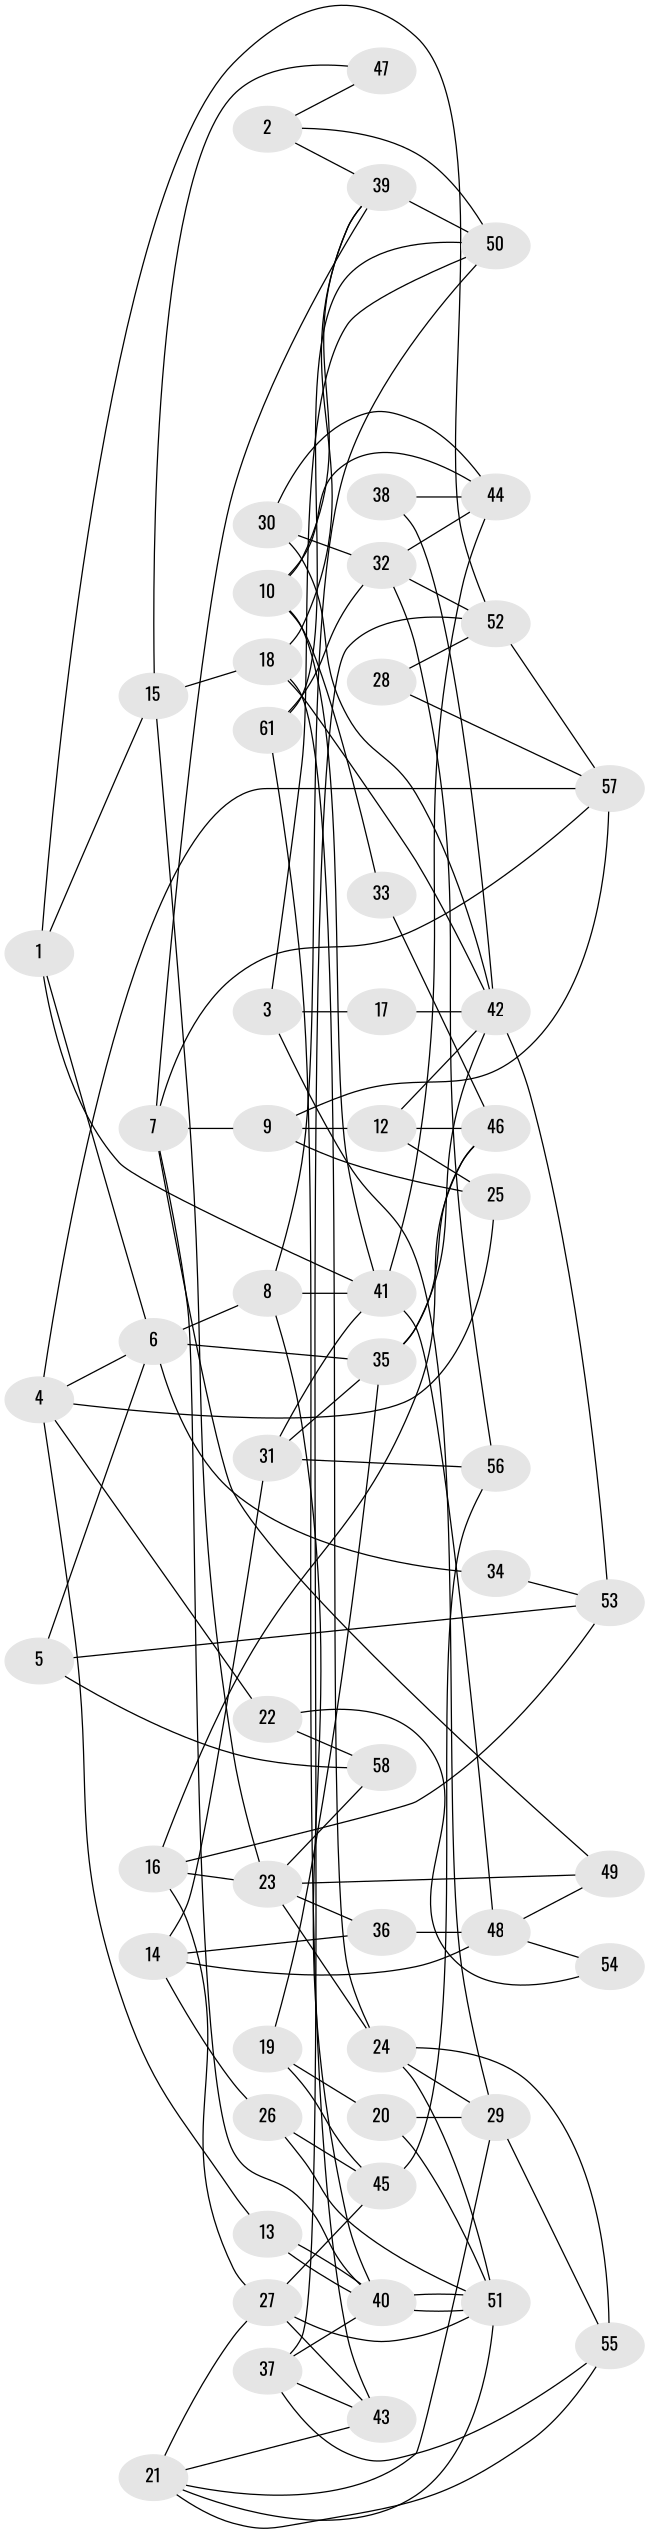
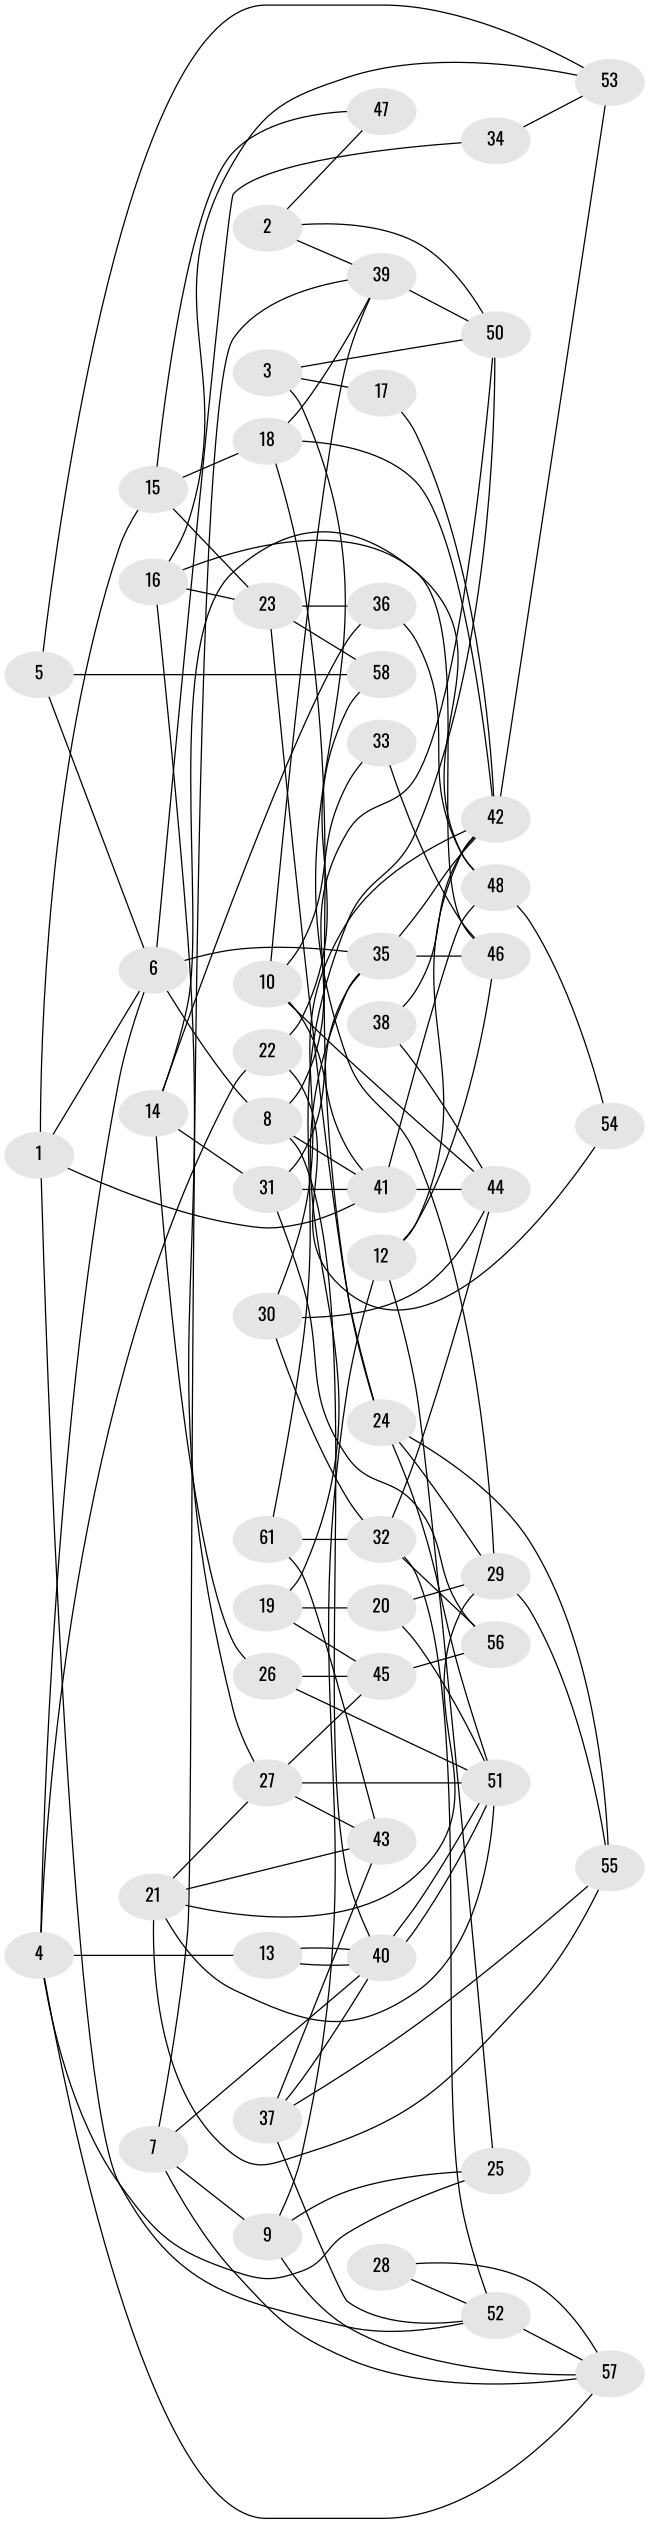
node "49": removed
